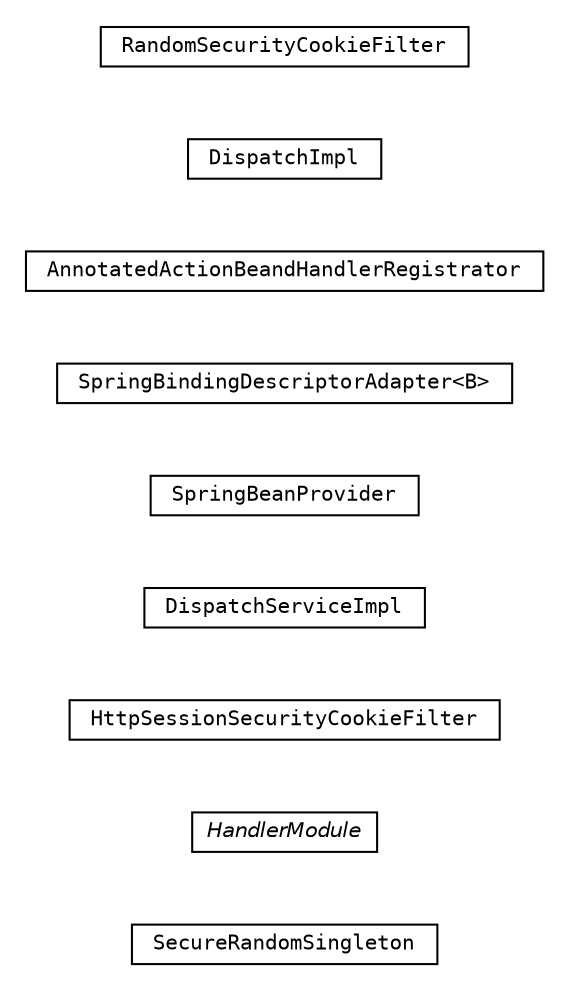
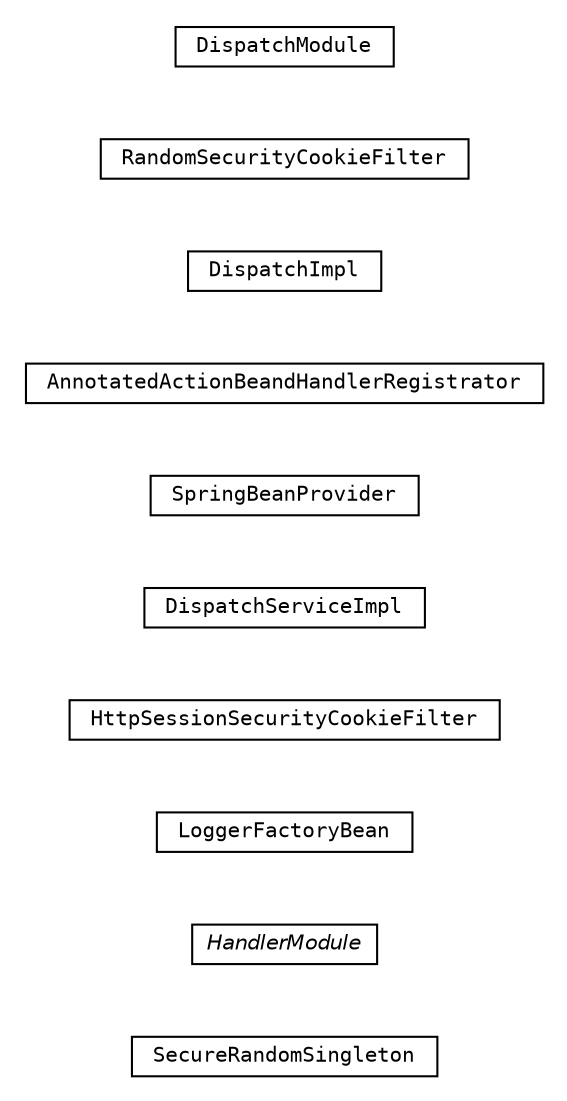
node "DispatchModule": added
node "SpringBindingDescriptorAdapter<B>": removed
node "LoggerFactoryBean": added
